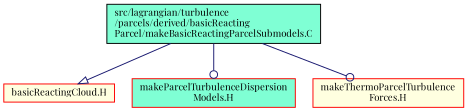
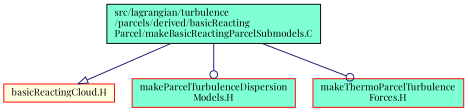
node "makeThermoParcelTurbulence Forces.H": fillcolor lightyellow -> aquamarine
